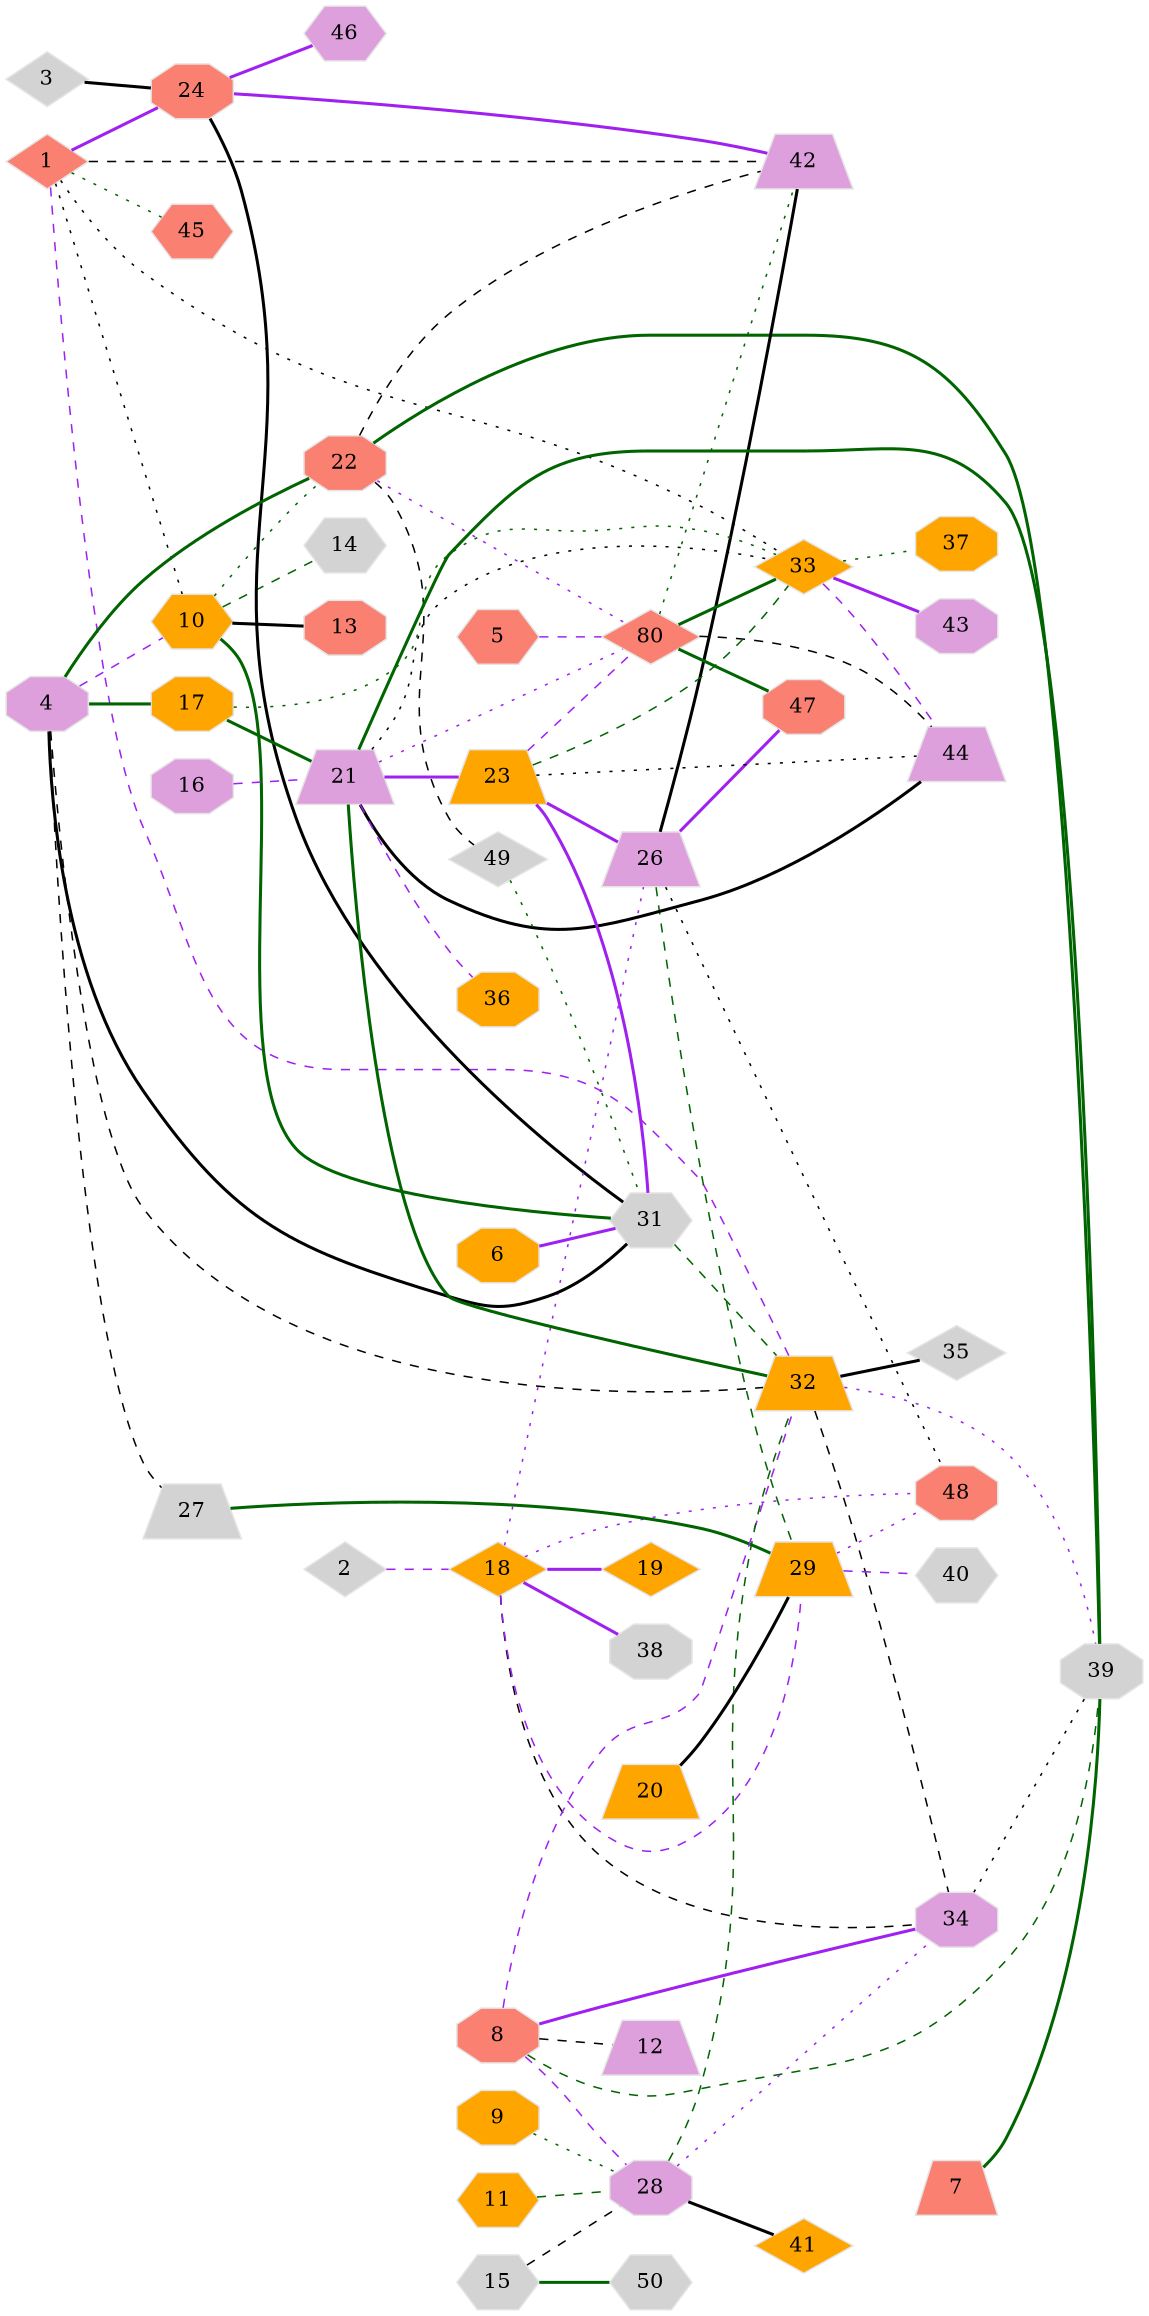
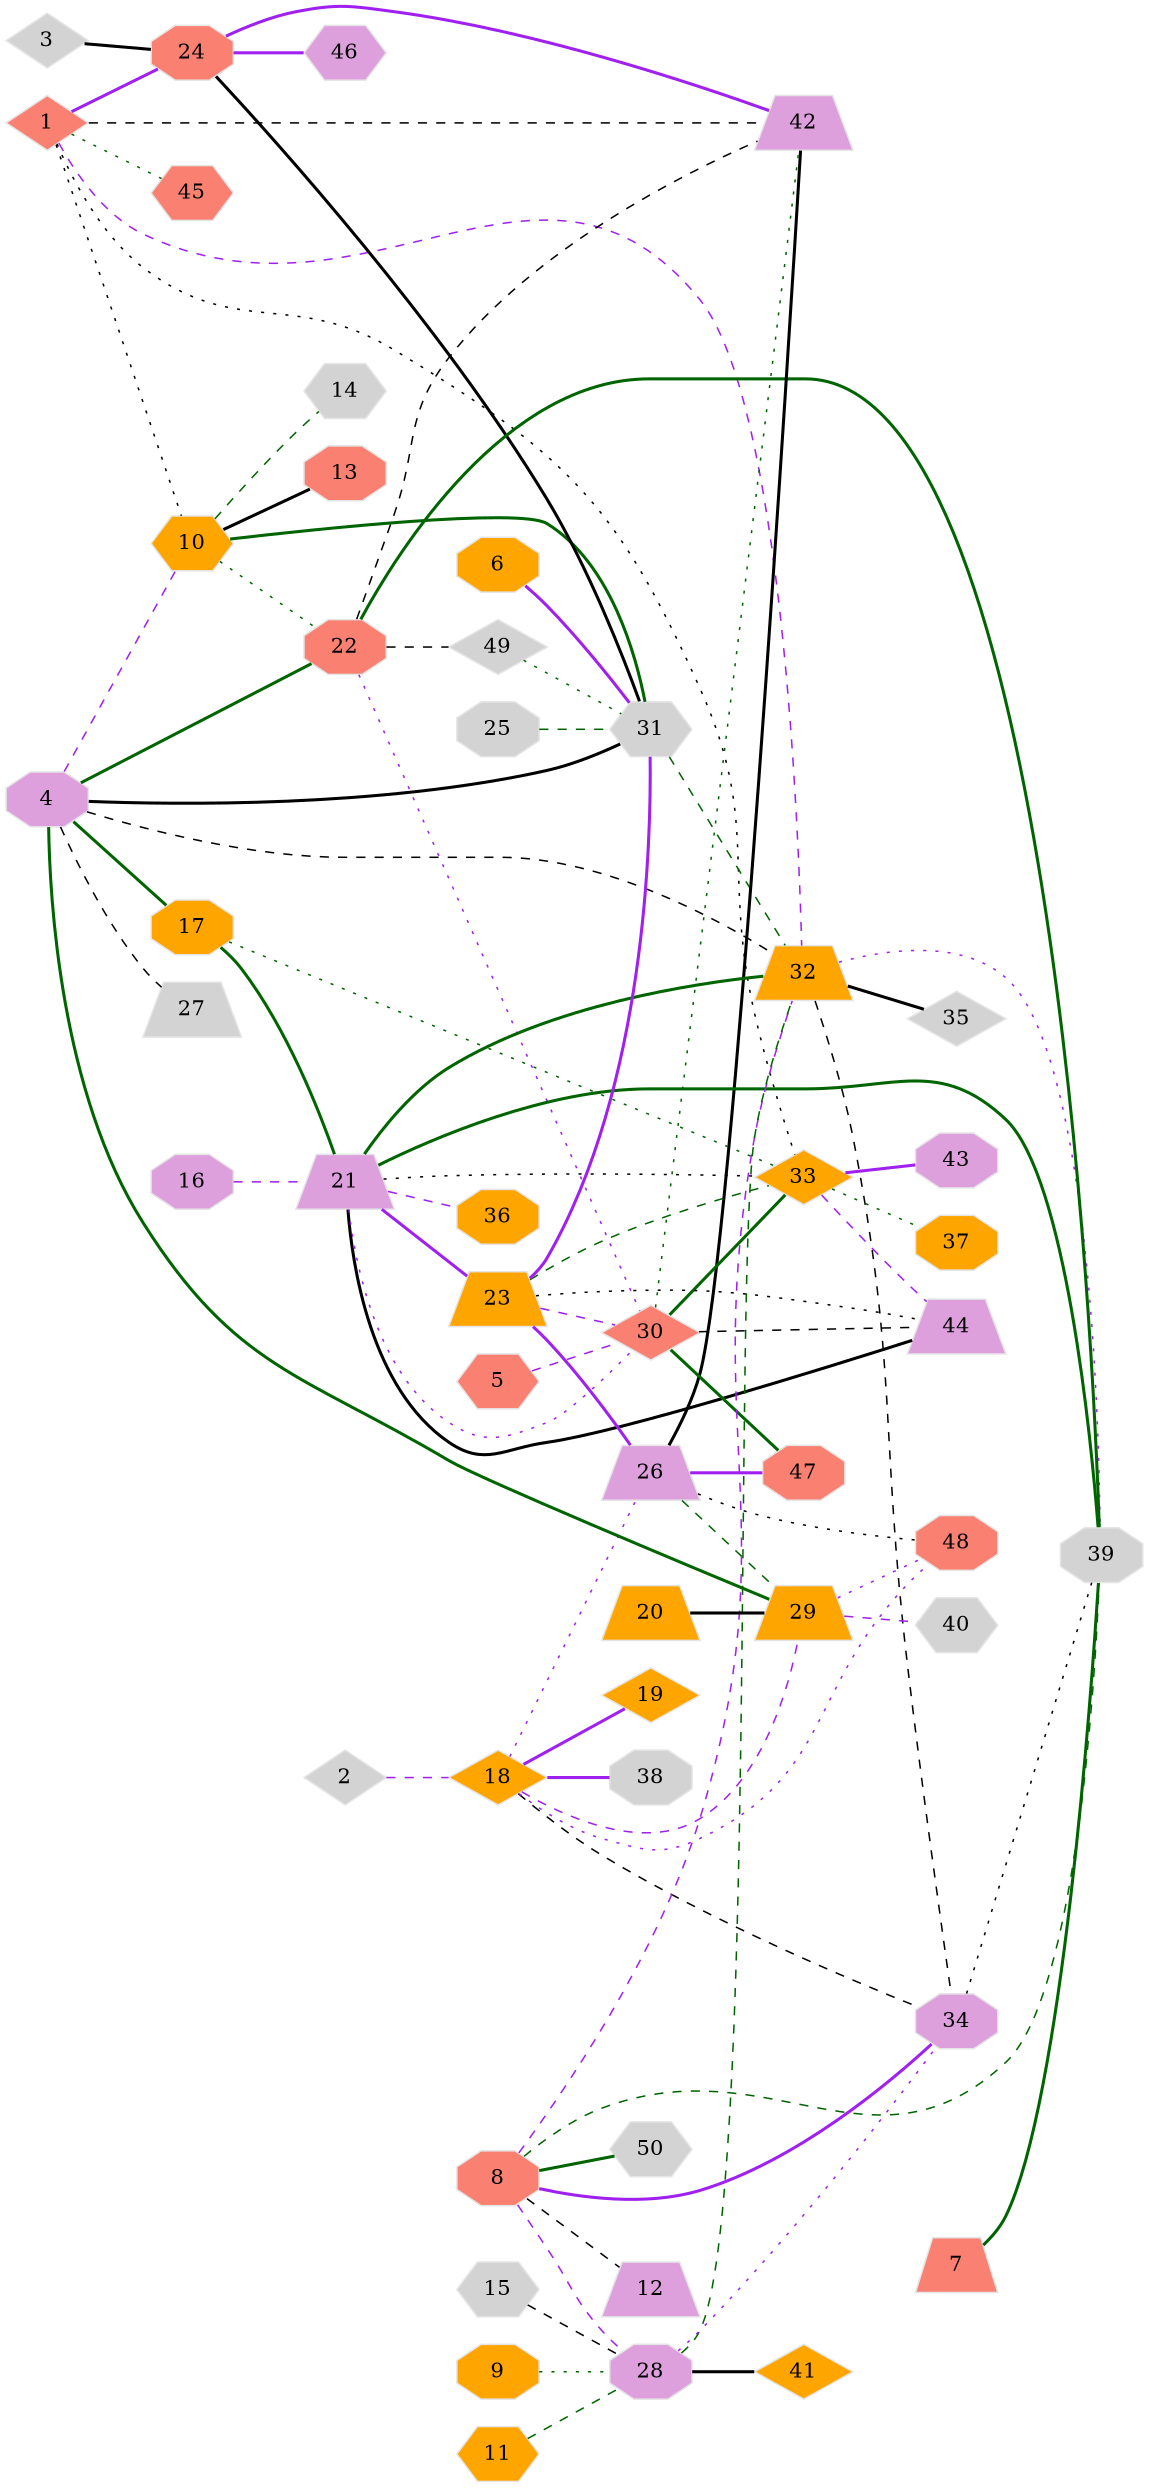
node "80": label "80" -> "30"
node "25": added
edge "27" -- "29": now "4" -- "29"
edge "15" -- "50": now "8" -- "50"
